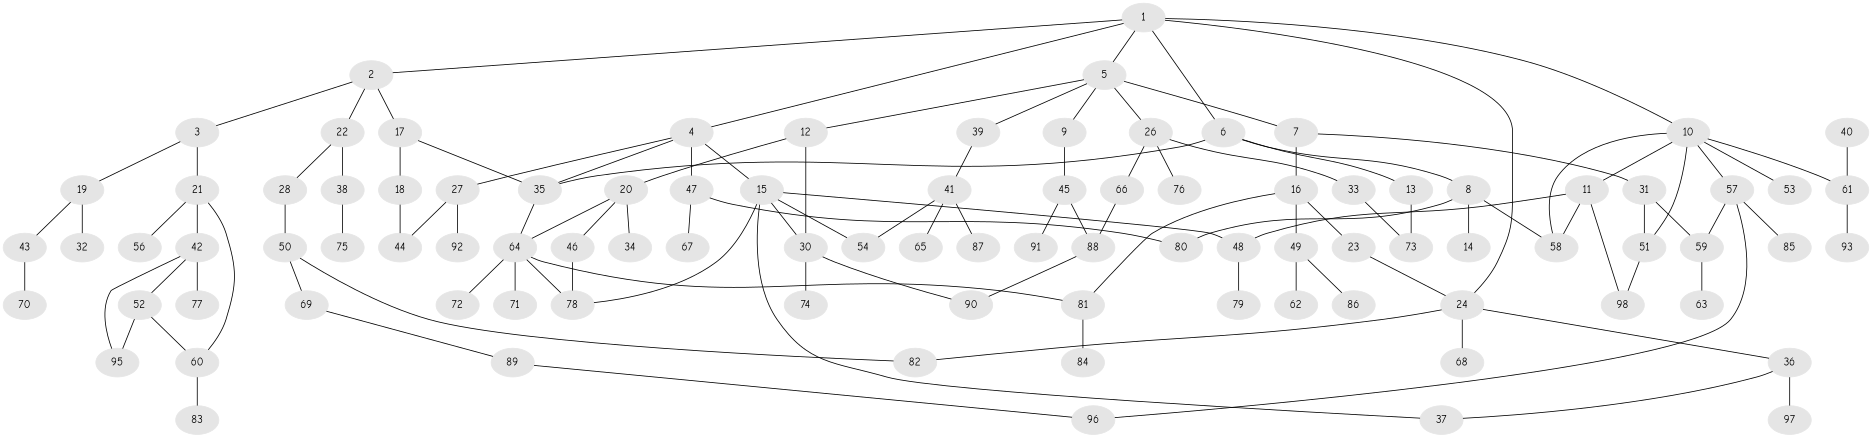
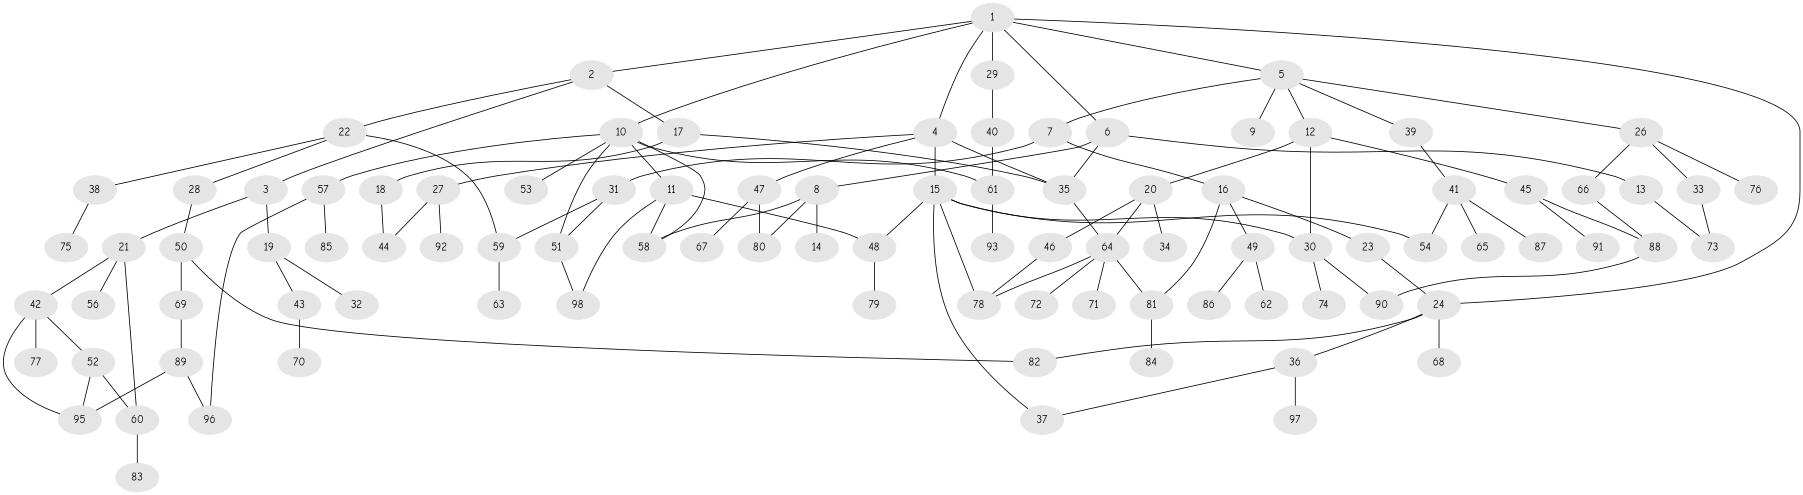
node "29": added
edge "9" -- "45": now "12" -- "45"
edge "57" -- "59": now "22" -- "59"
edge "89" -- "95": added
